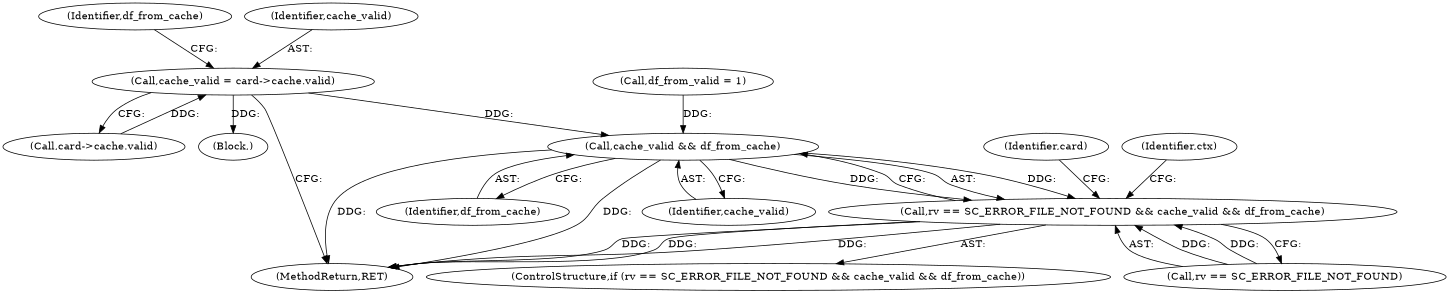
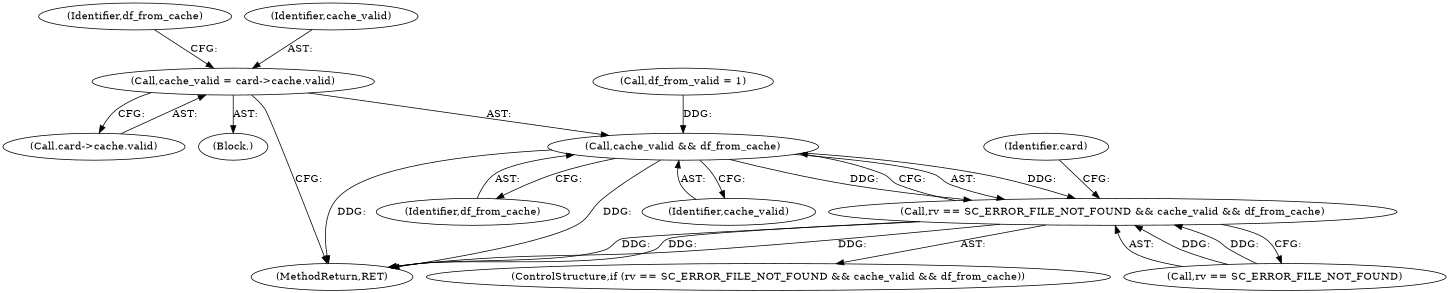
edge "(Call,card->cache.valid)" -> "(Call,cache_valid = card->cache.valid)": label "DDG: " -> "AST: "
edge "(Call,cache_valid = card->cache.valid)" -> "(Block,)": label "DDG: " -> "AST: "
edge "(Call,cache_valid = card->cache.valid)" -> "(Call,cache_valid && df_from_cache)": label "DDG: " -> "AST: "
node "(Identifier,ctx)": removed
